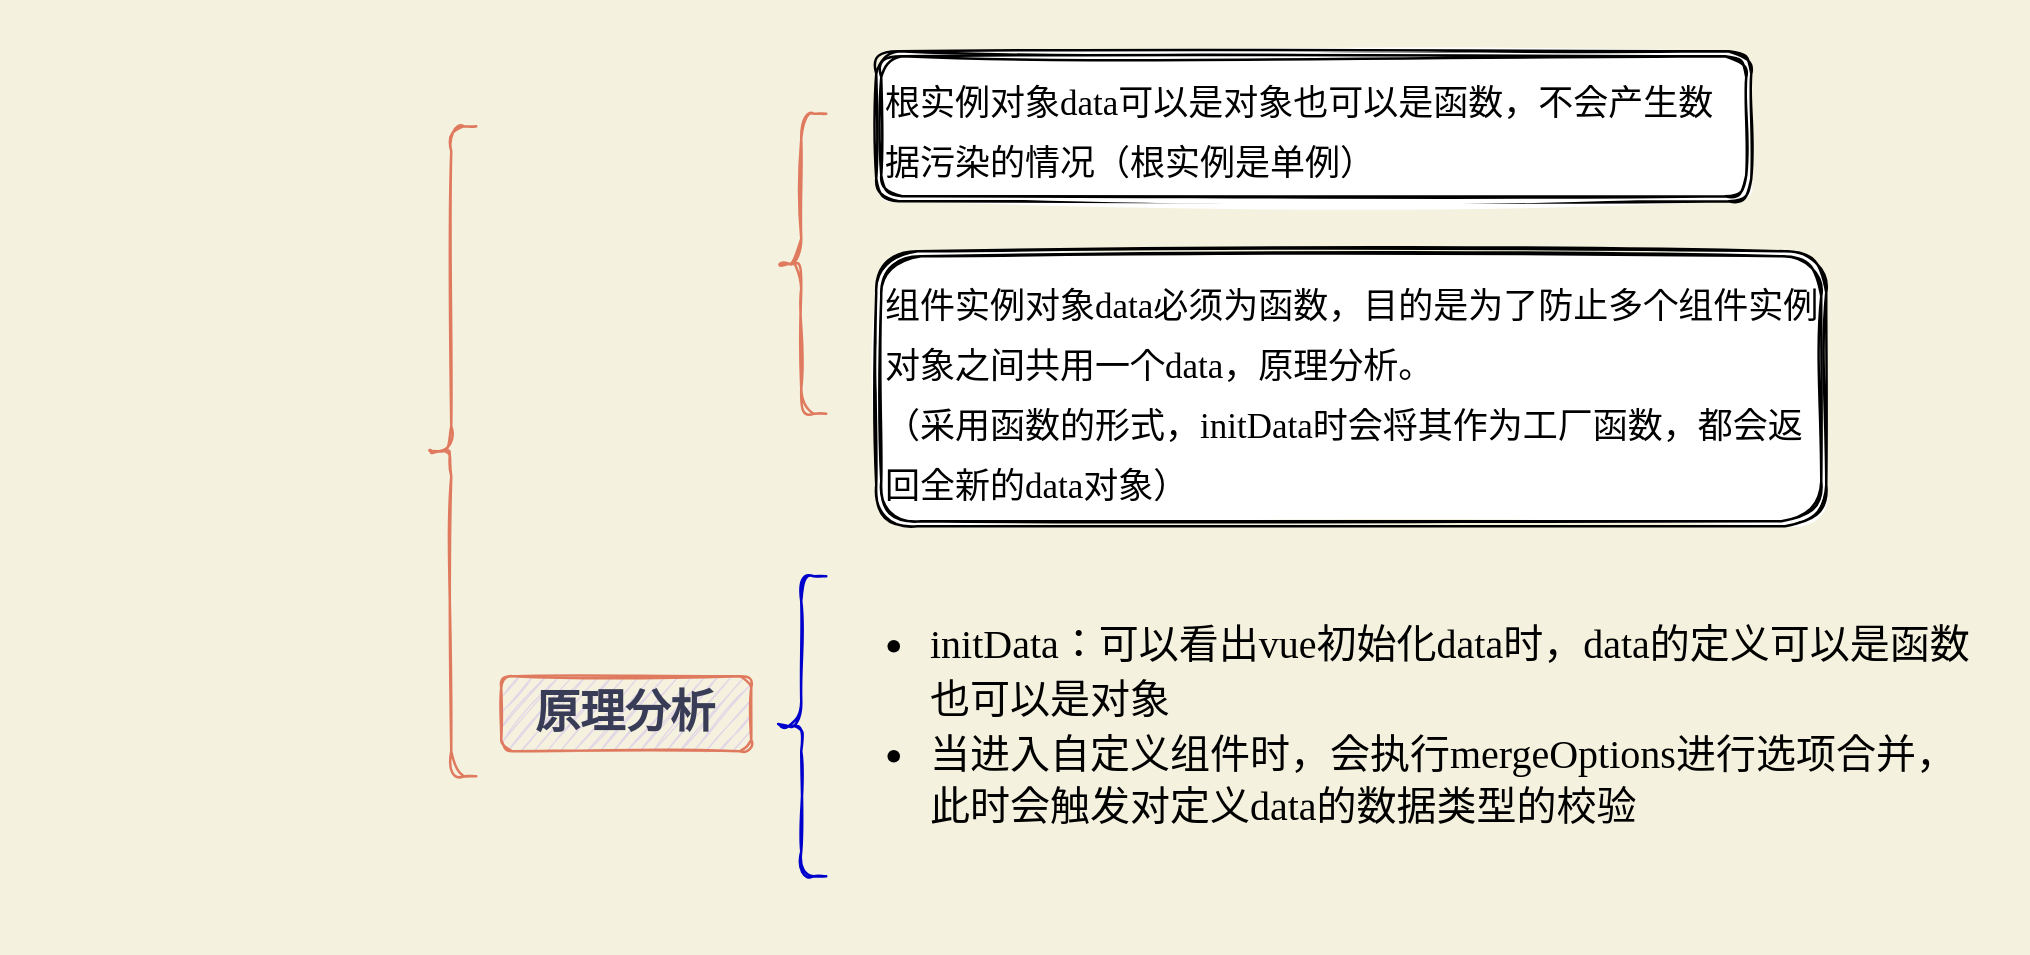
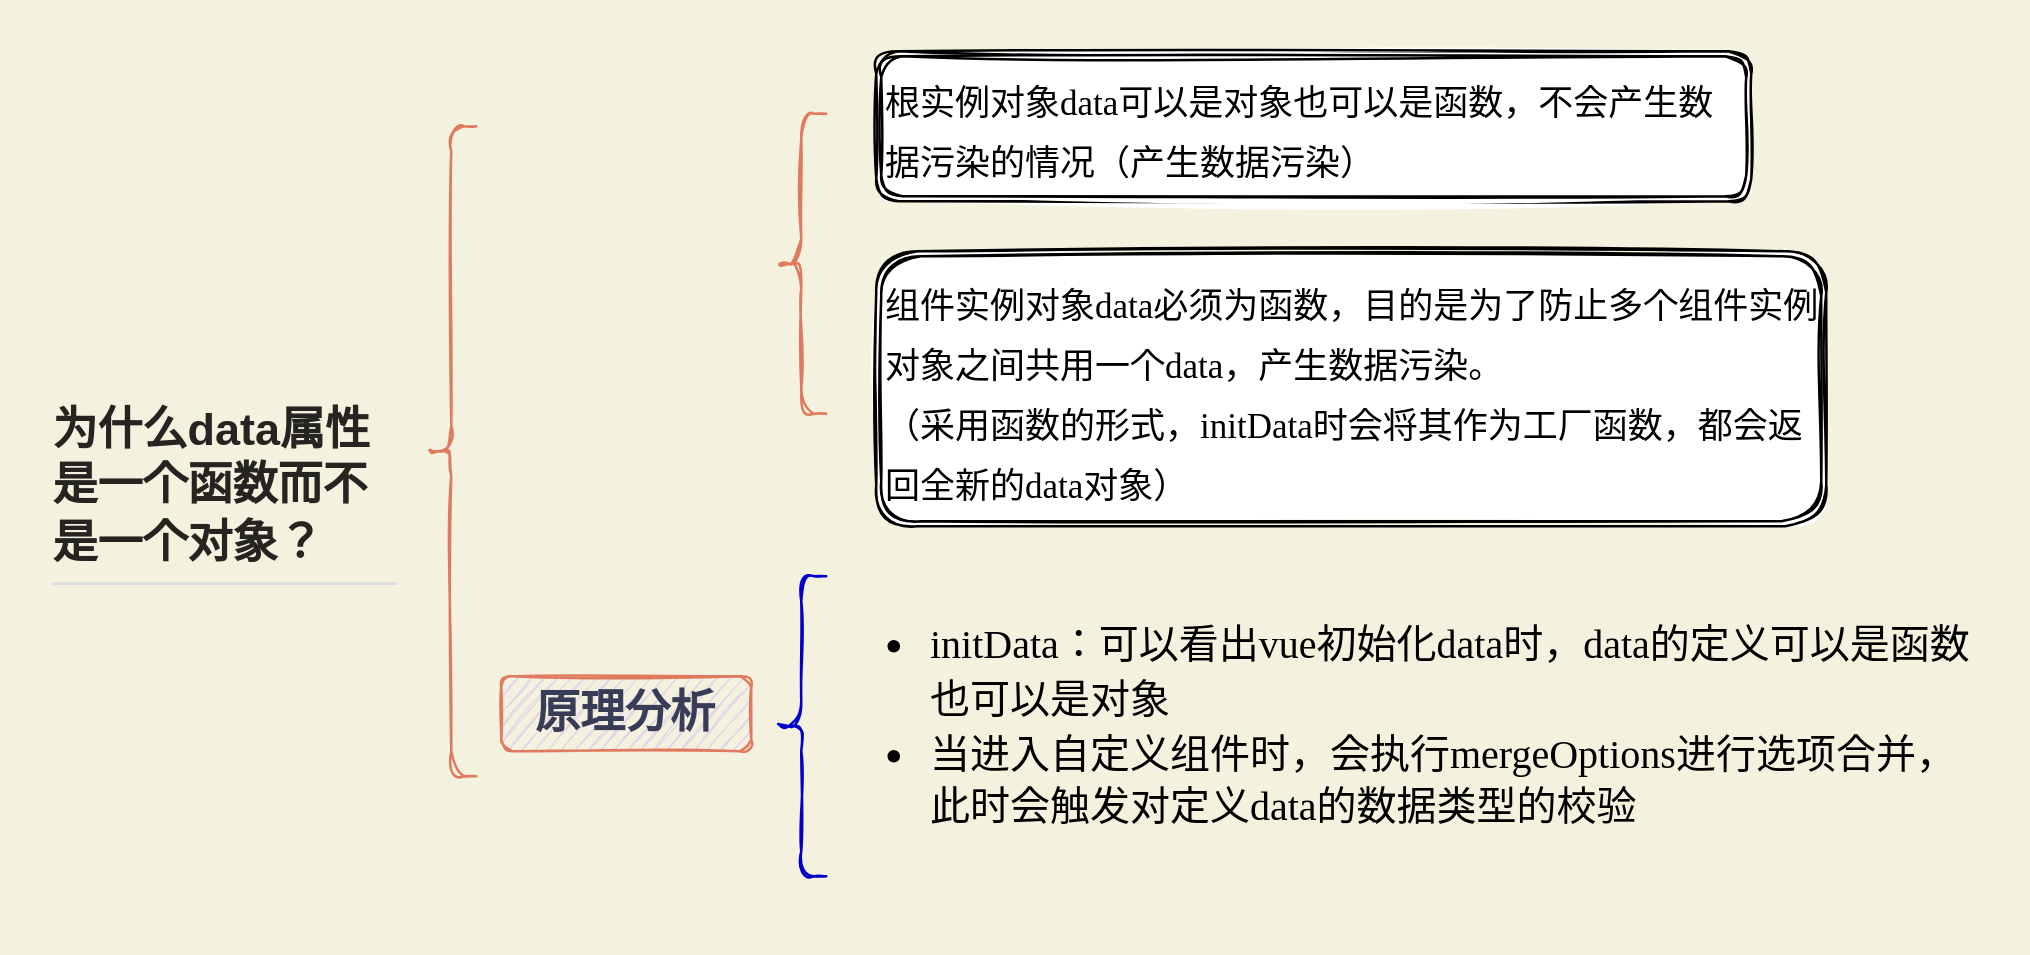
node "根实例对象data可以是对象也可以是函数，不会产生数据污染的情况（根实例是单例）": label "根实例对象data可以是对象也可以是函数，不会产生数据污染的情况（根实例是单例）" -> "根实例对象data可以是对象也可以是函数，不会产生数据污染的情况（产生数据污染）"
node "组件实例对象data必须为函数，目的是为了防止多个组件实例对象之间共用一个data，原理分析。 （采用函数的形式，initData时会将其作为工厂函数，都会返回全新的data对象）": label "组件实例对象data必须为函数，目的是为了防止多个组件实例对象之间共用一个data，原理分析。 （采用函数的形式，initData时会将其作为工厂函数，都会返回全新的data对象）" -> "组件实例对象data必须为函数，目的是为了防止多个组件实例对象之间共用一个data，产生数据污染。 （采用函数的形式，initData时会将其作为工厂函数，都会返回全新的data对象）"
node "为什么data属性是一个函数而不是一个对象？": added
